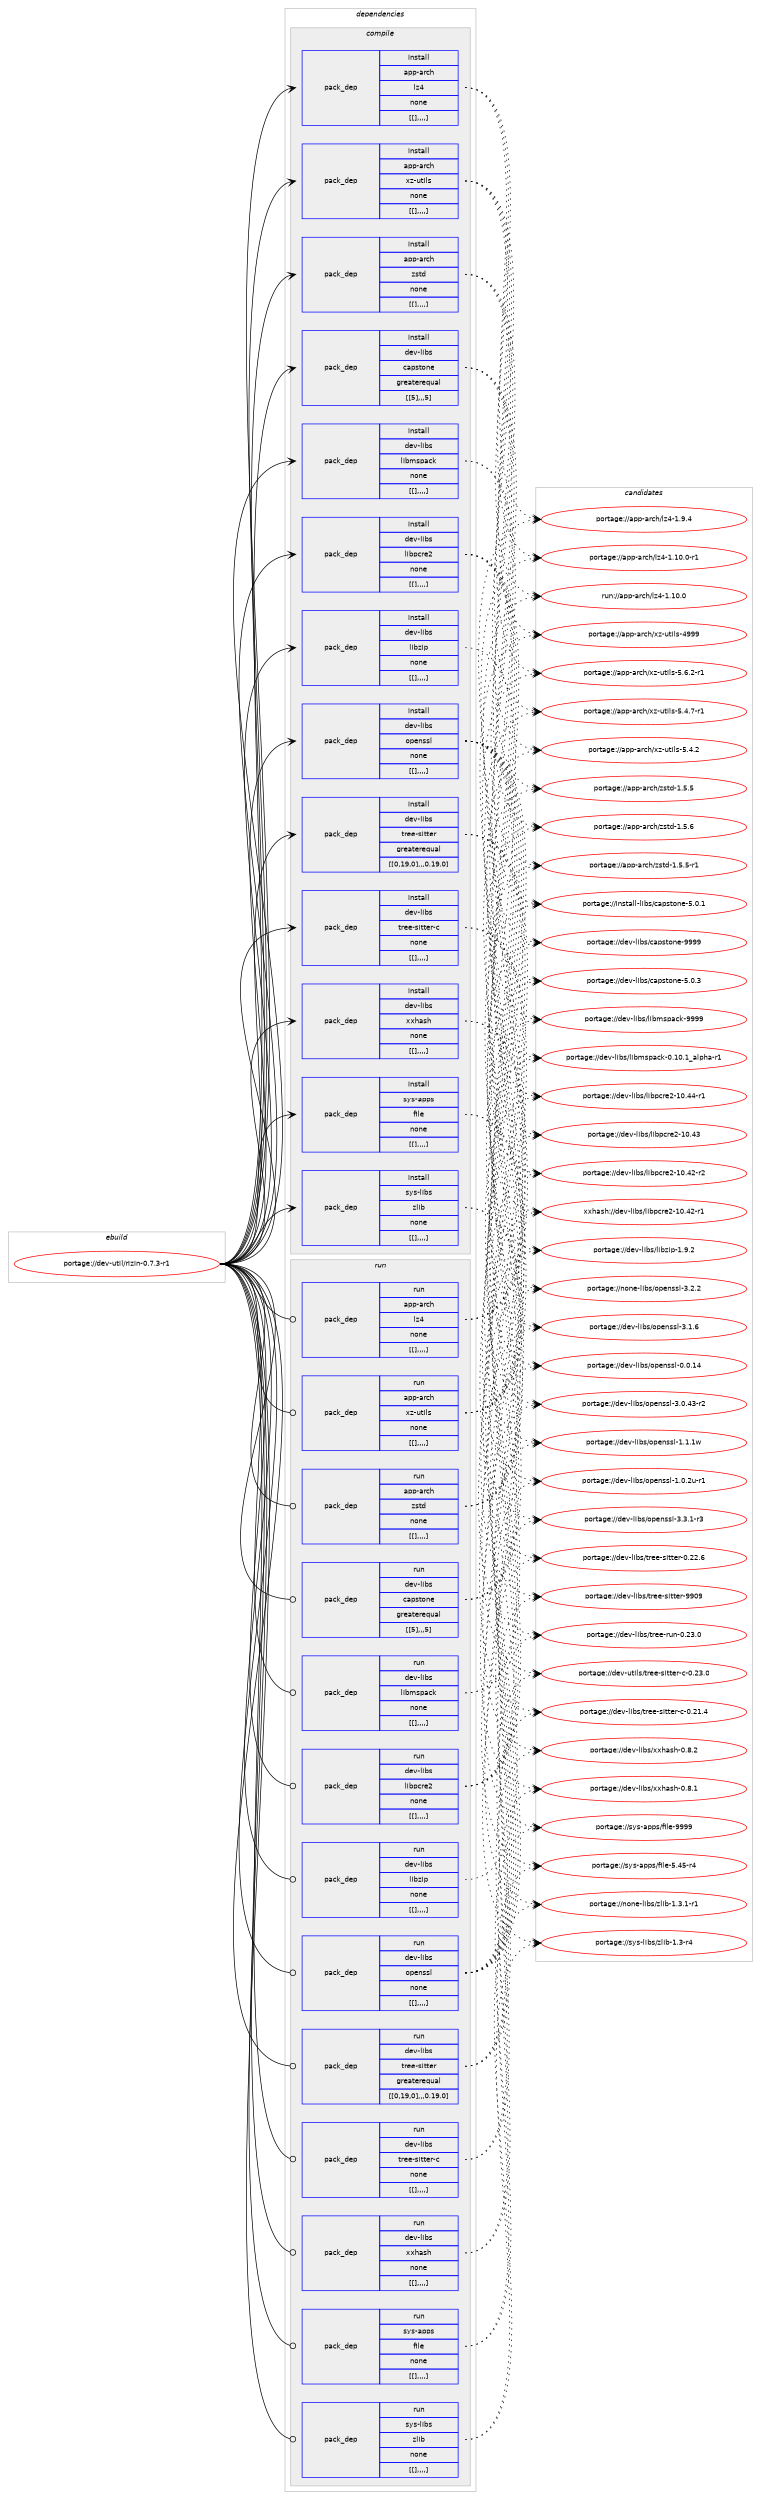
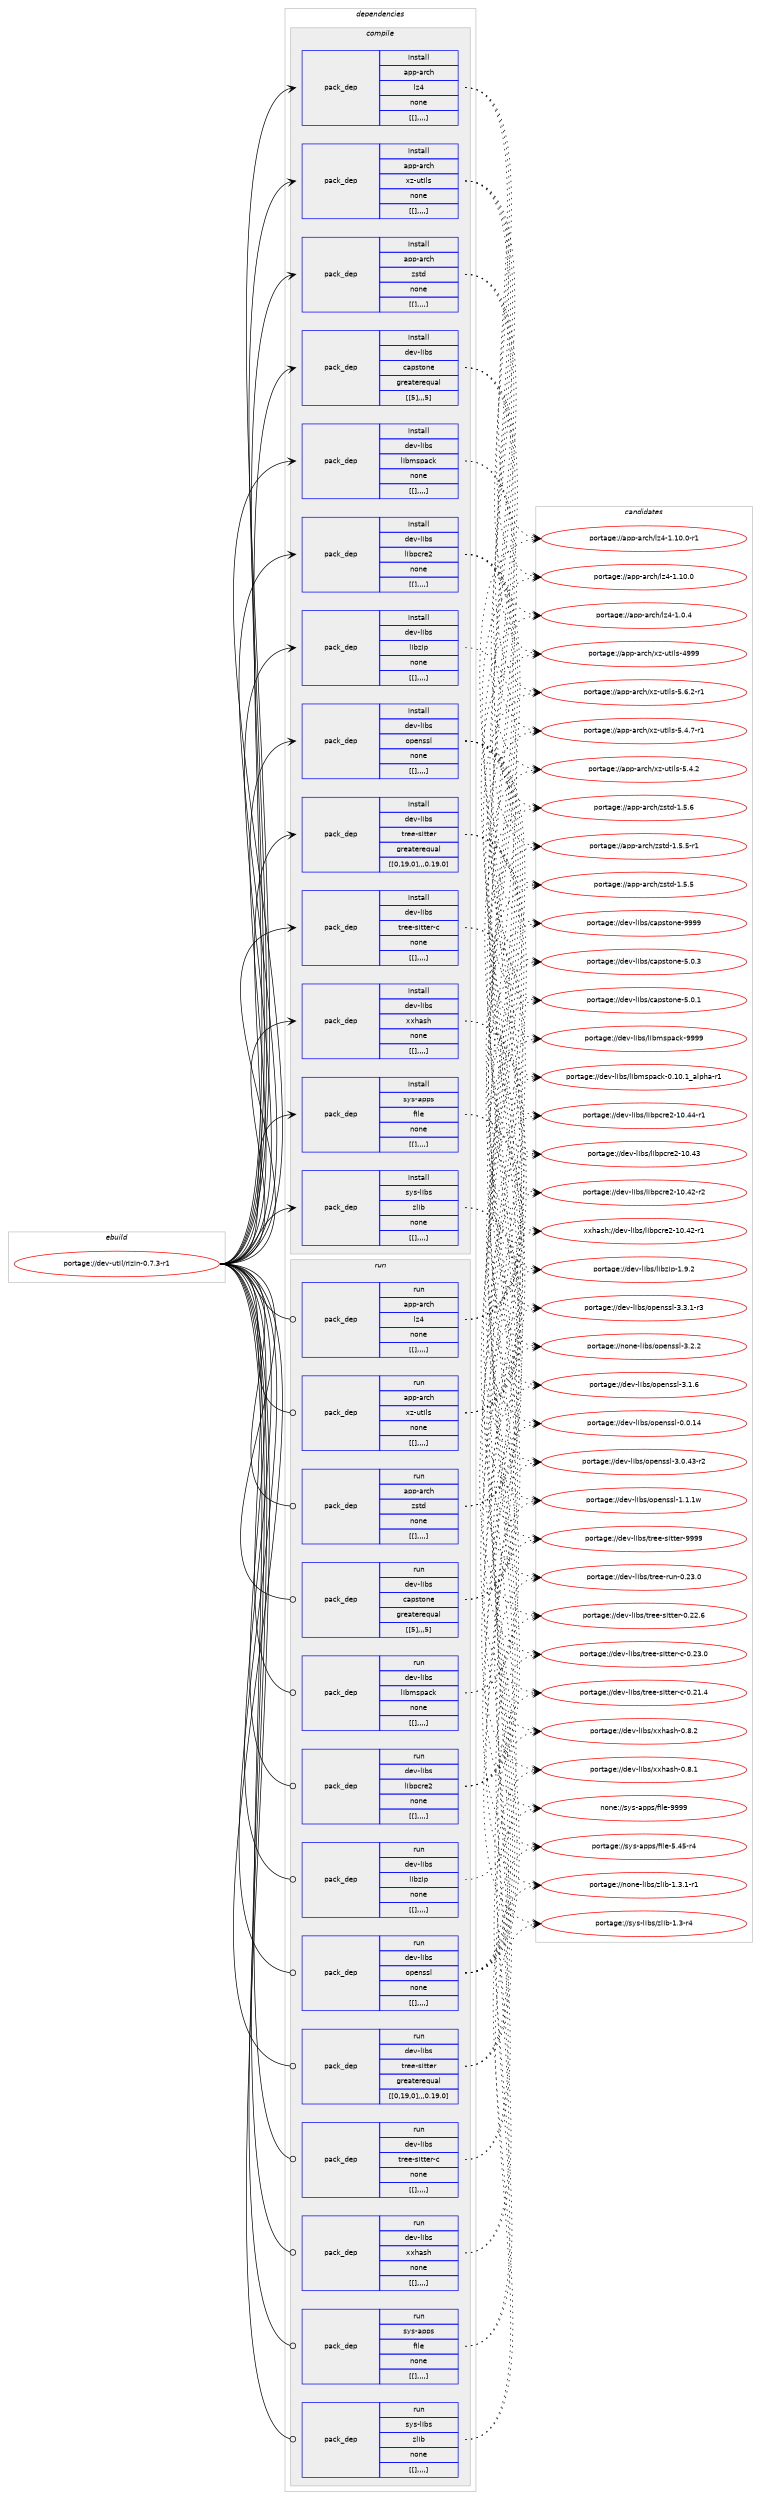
node "portage://app-arch/lz4-1.9.4": label "portage://app-arch/lz4-1.9.4" -> "portage://app-arch/lz4-1.0.4"
node "run://app-arch/lz4-1.10.0": label "run://app-arch/lz4-1.10.0" -> "portage://app-arch/lz4-1.10.0"
node "portage://install-libs/capstone-5.0.1": label "portage://install-libs/capstone-5.0.1" -> "portage://dev-libs/capstone-5.0.1"
node "portage://dev-libs/openssl-1.0.2u-r1": removed
node "portage://dev-libs/tree-sitter-9909": label "portage://dev-libs/tree-sitter-9909" -> "portage://dev-libs/tree-sitter-9999"
node "portage://dev-utils/tree-sitter-c-0.23.0": label "portage://dev-utils/tree-sitter-c-0.23.0" -> "portage://dev-libs/tree-sitter-c-0.23.0"
node "portage://sys-apps/file-9999": label "portage://sys-apps/file-9999" -> "none://sys-apps/file-9999"
